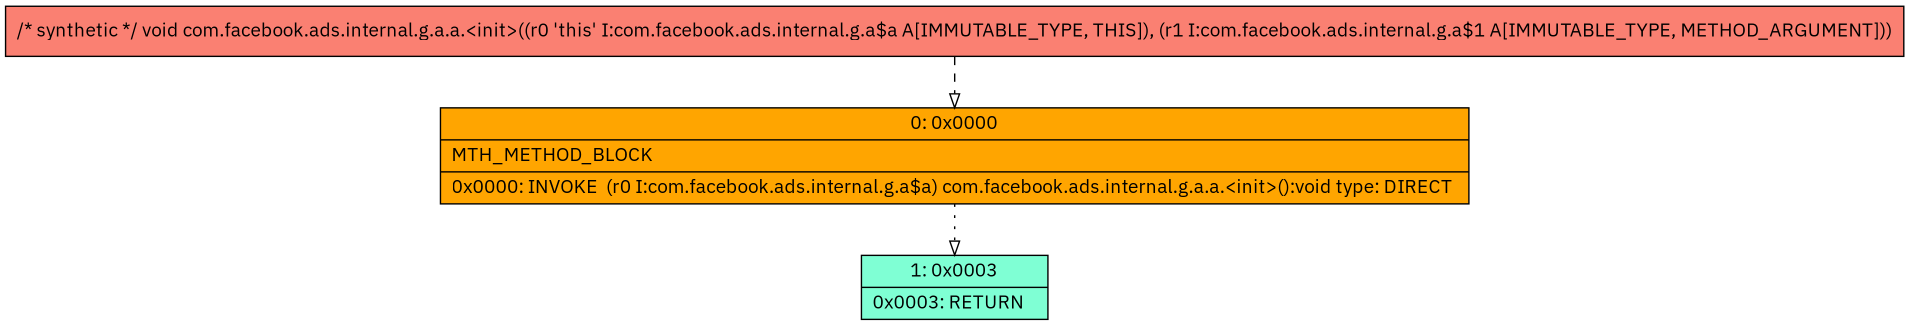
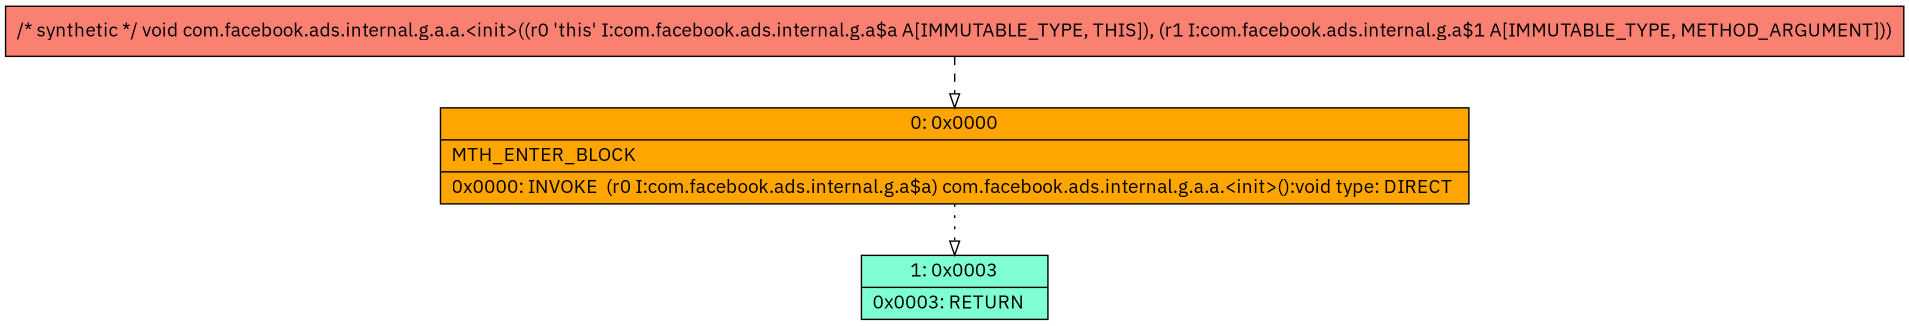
node "0: 0x0000": text "MTH_METHOD_BLOCK" -> "MTH_ENTER_BLOCK"
